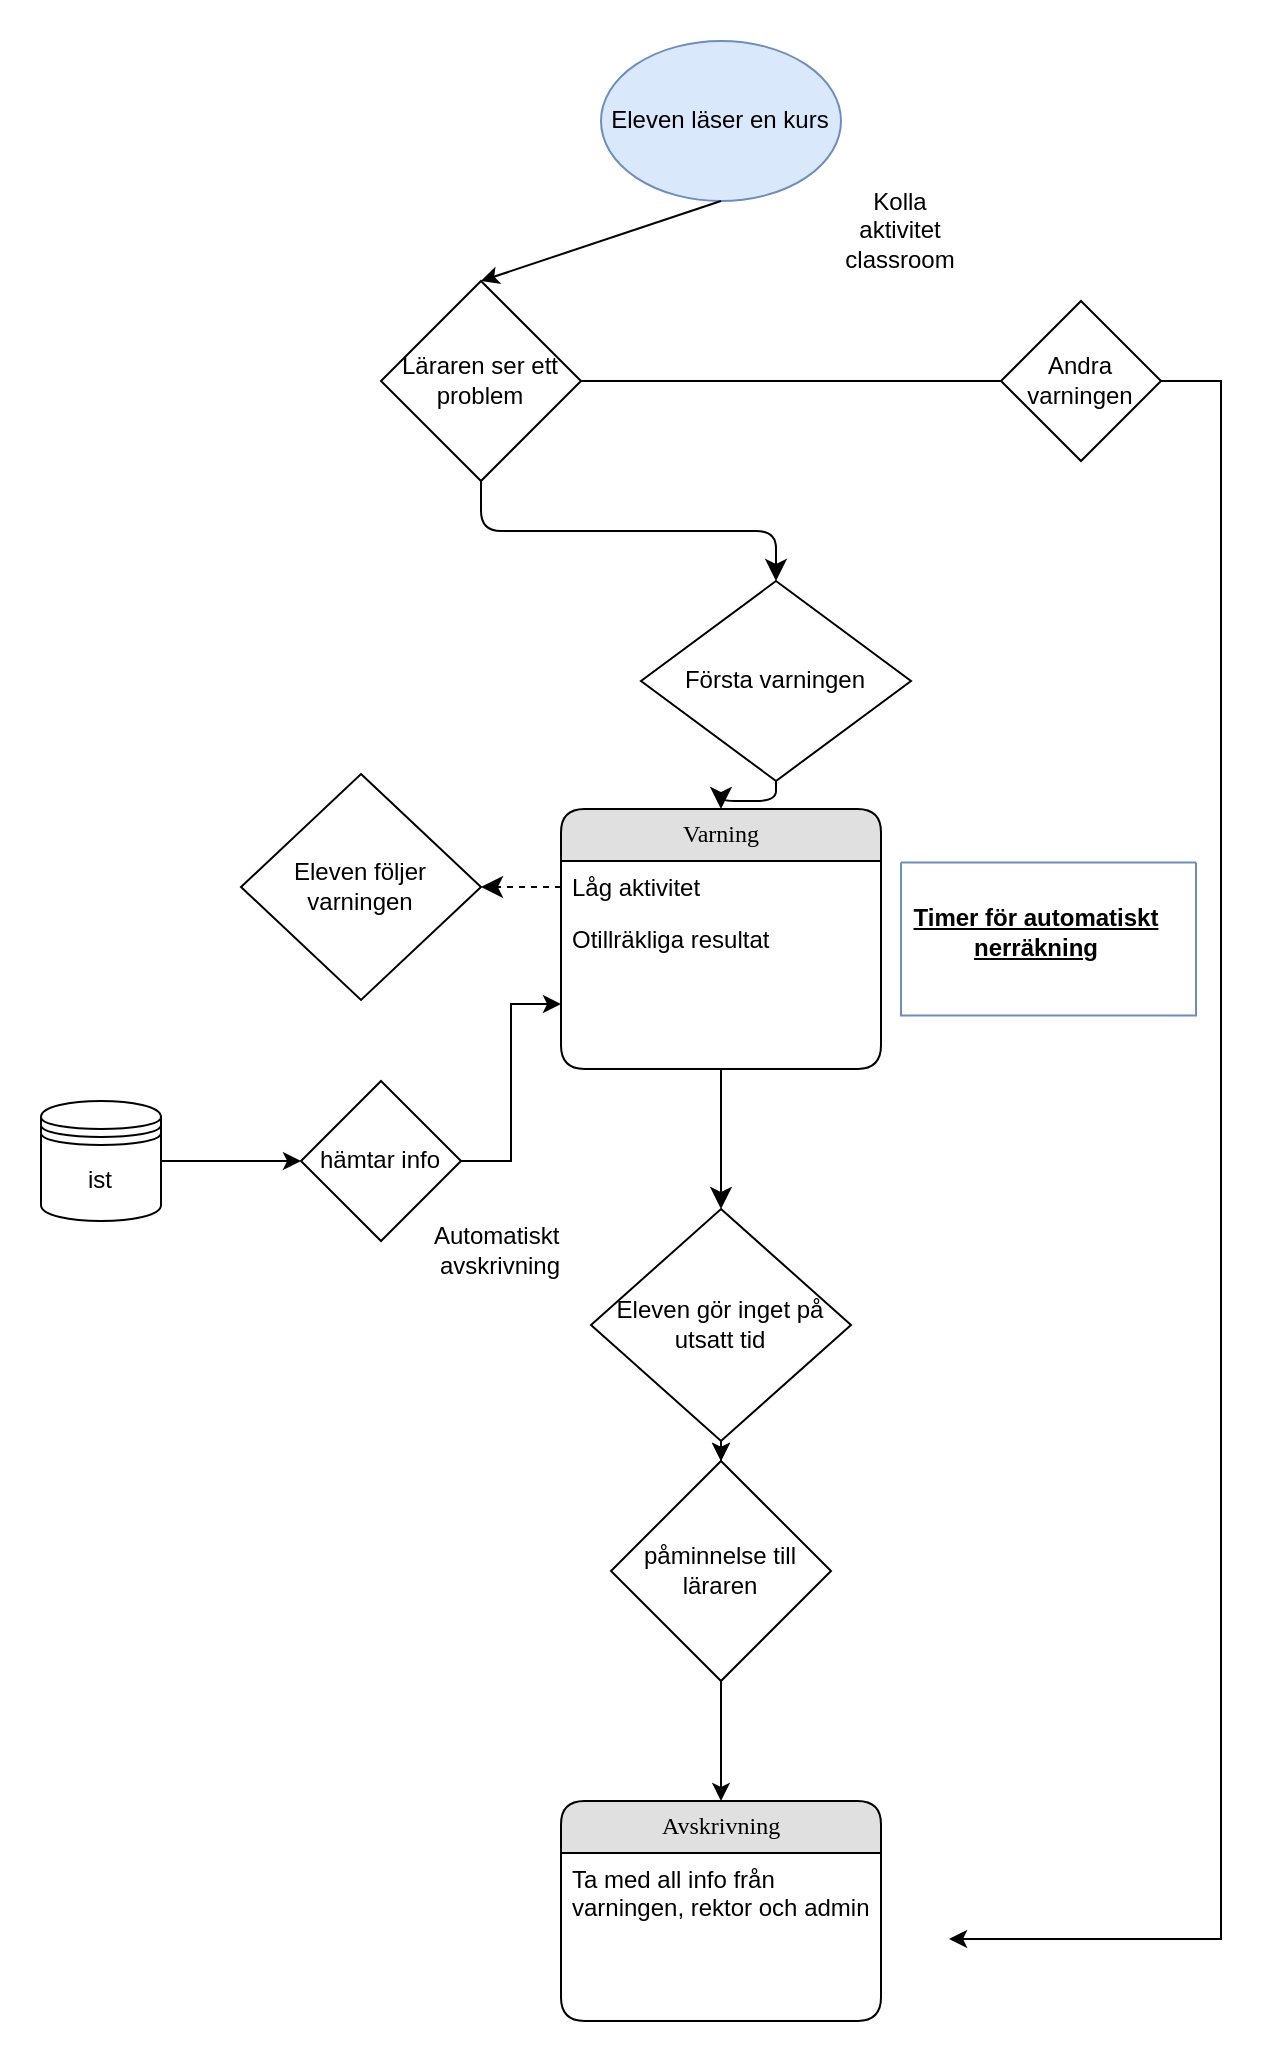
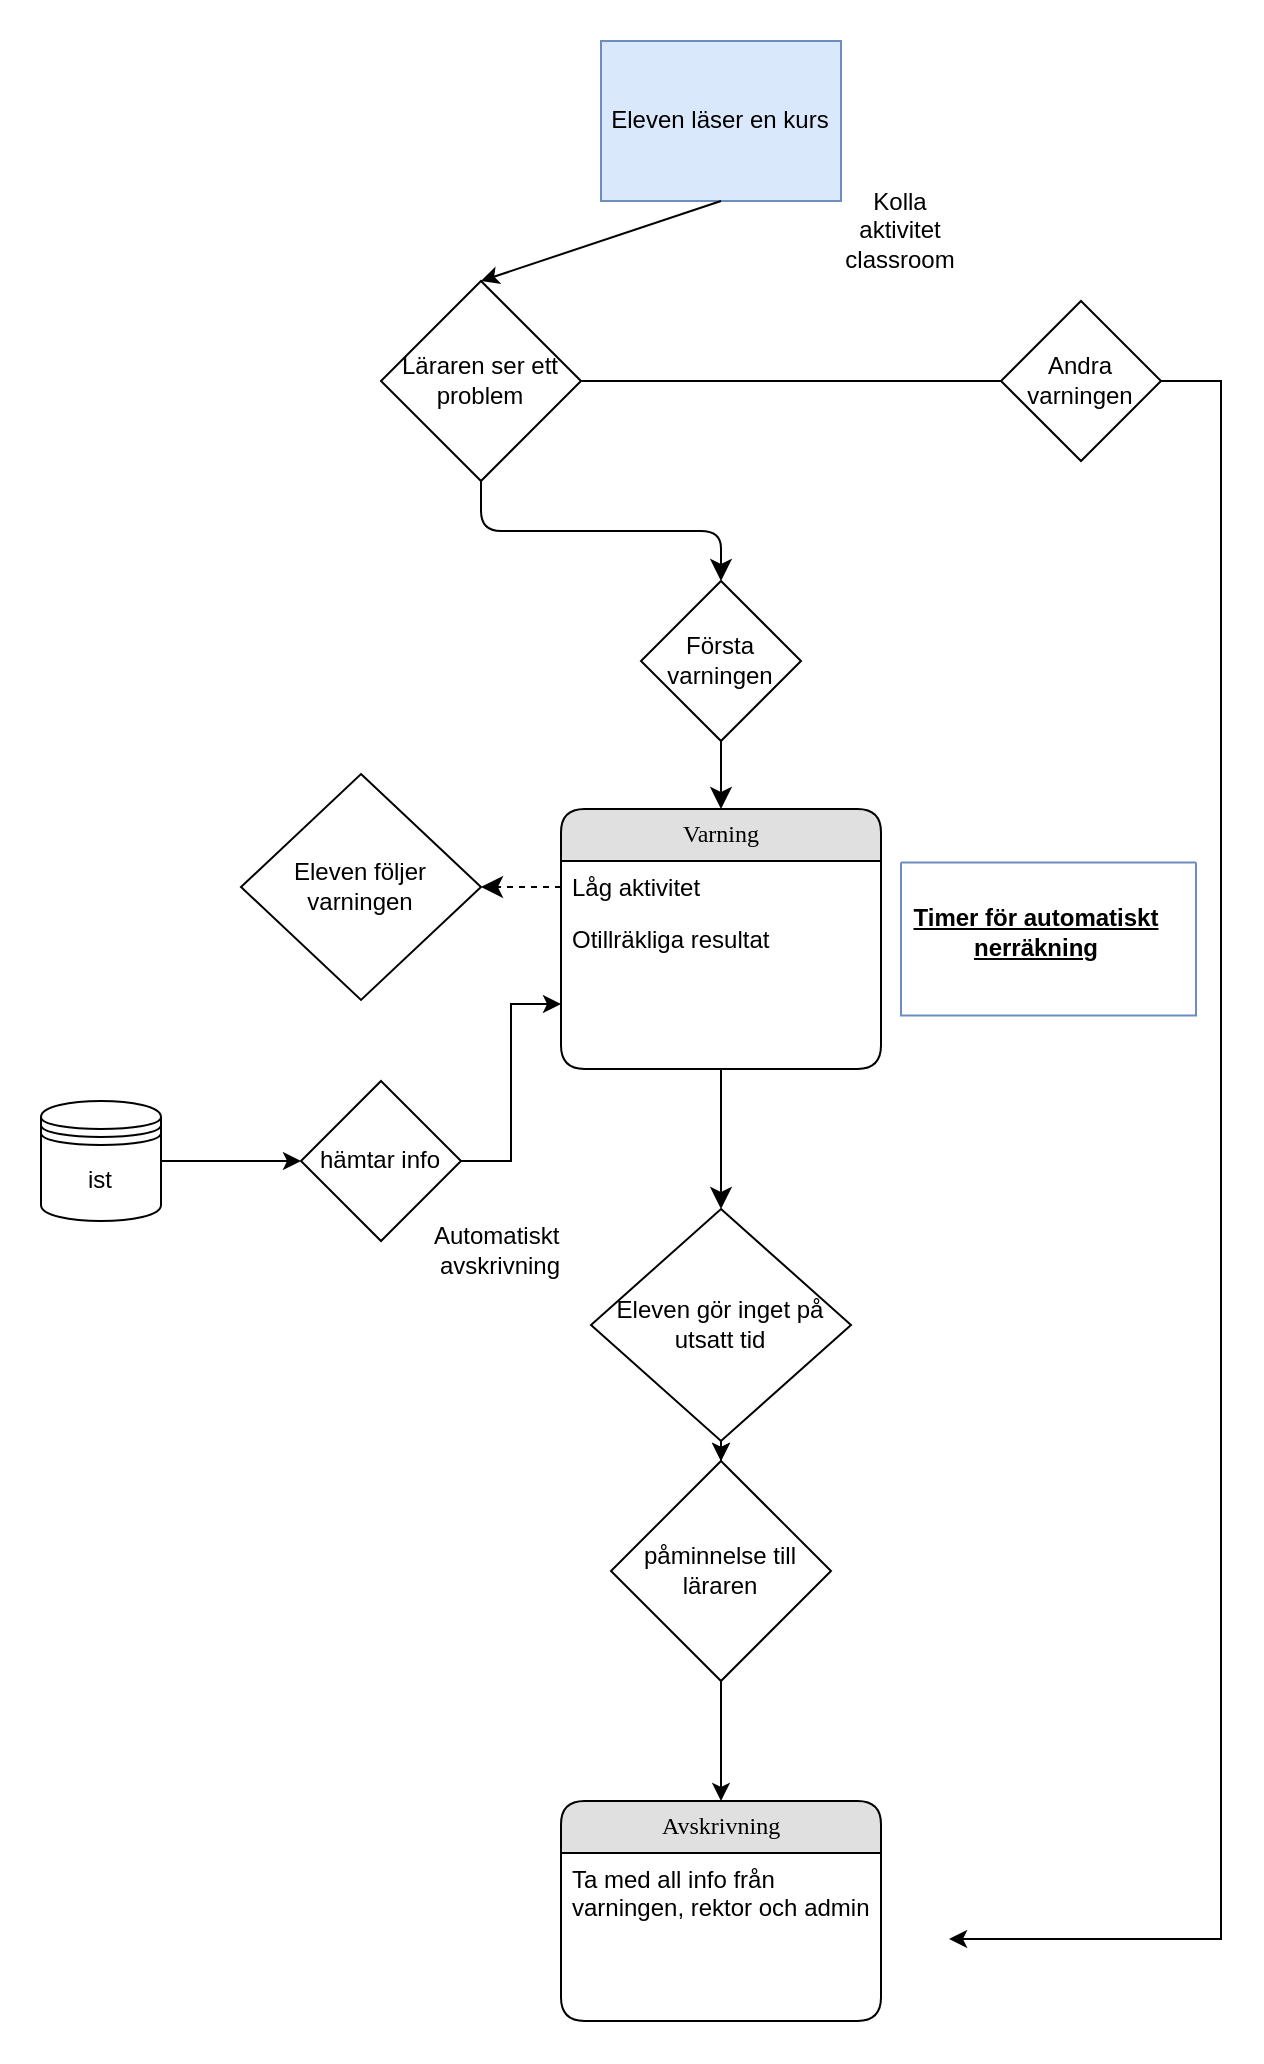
node "Eleven läser en kurs": shape ellipse -> rectangle
node "Första varningen": size 270x200 -> 160x160
